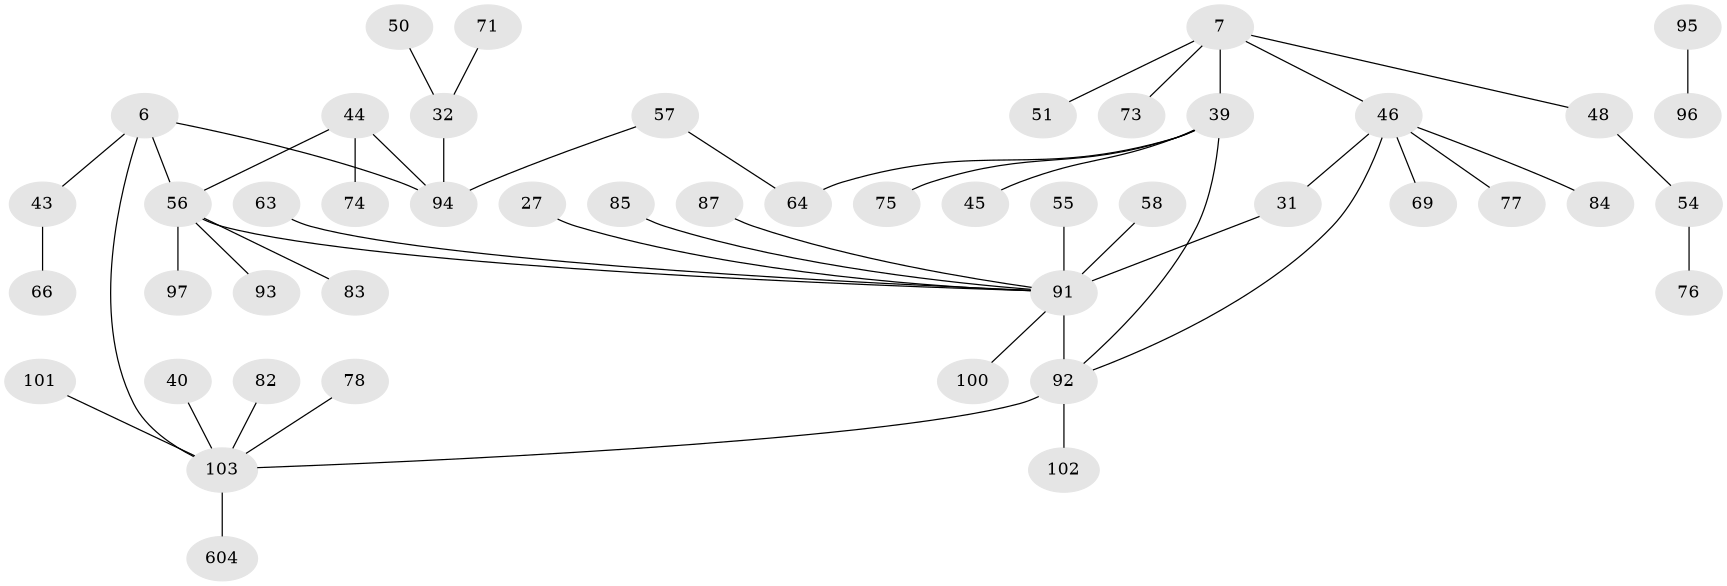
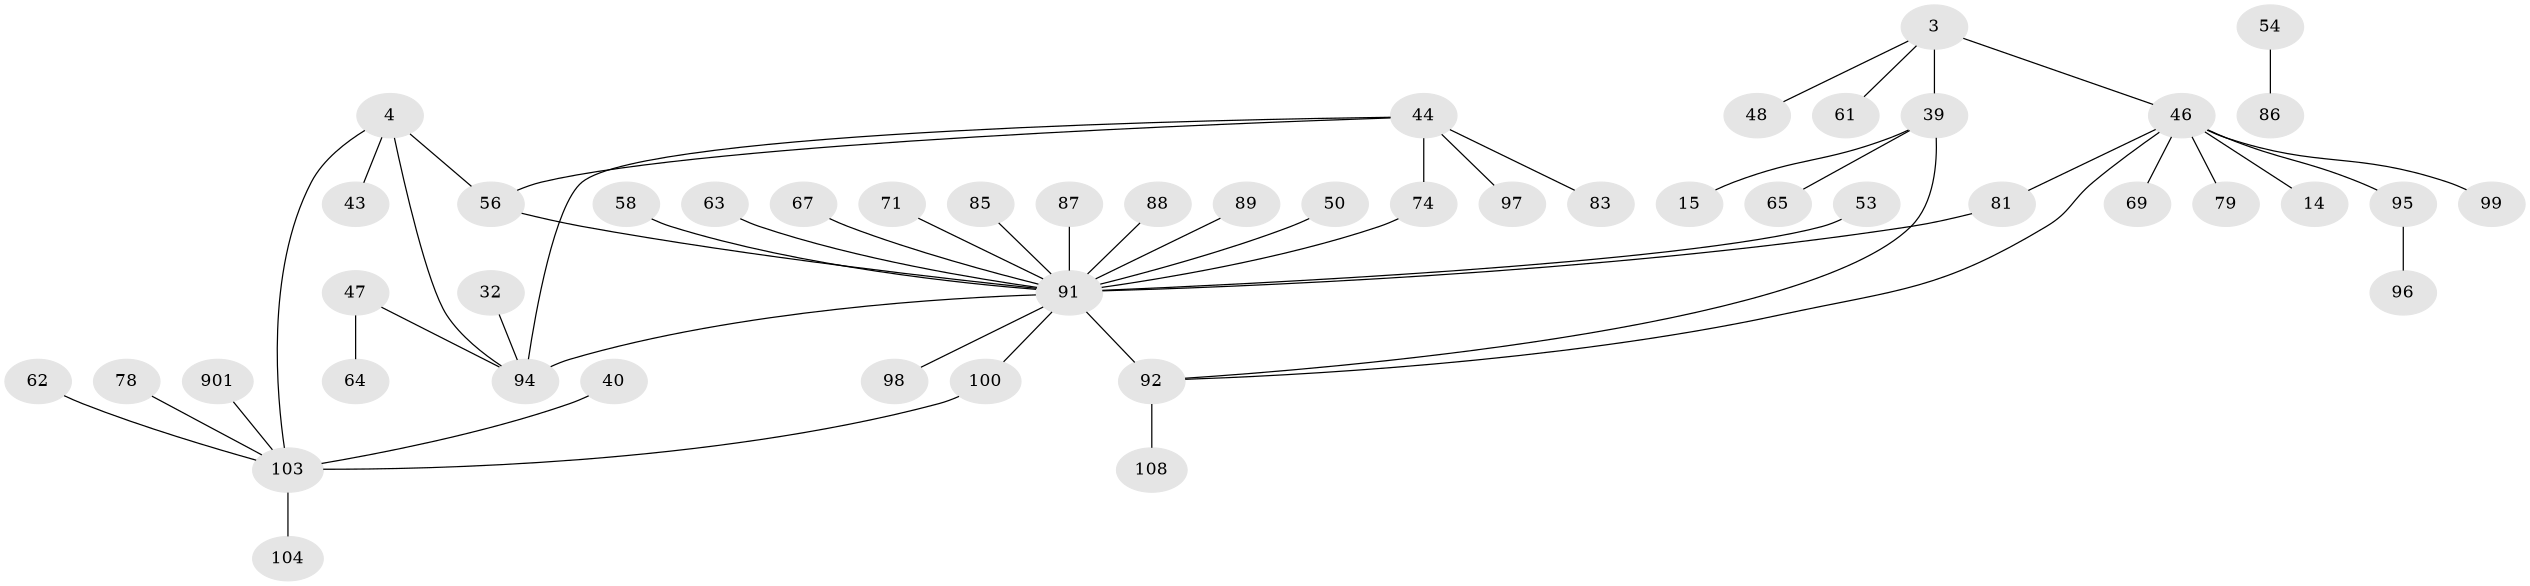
node "7": label "7" -> "3"
edge "50" -- "32": now "50" -- "91"
edge "71" -- "32": now "71" -- "91"
node "6": label "6" -> "4"
node "57": label "57" -> "47"
node "51": label "51" -> "61"
node "73": removed
edge "48" -- "54": removed
edge "39" -- "64": removed
edge "46" -- "95": added
node "27": label "27" -> "67"
node "75": label "75" -> "15"
node "45": label "45" -> "65"
node "55": label "55" -> "53"
node "88": added
node "89": added
node "31": label "31" -> "81"
node "77": label "77" -> "79"
node "84": label "84" -> "14"
node "99": added
edge "56" -- "97": now "44" -- "97"
edge "56" -- "83": now "44" -- "83"
edge "74" -- "91": added
node "66": removed
node "93": removed
node "76": label "76" -> "86"
edge "91" -- "94": added
node "101": label "101" -> "901"
node "82": label "82" -> "62"
node "98": added
edge "92" -- "103": now "100" -- "103"
node "102": label "102" -> "108"
node "604": label "604" -> "104"
